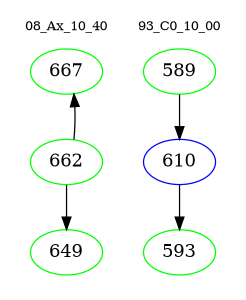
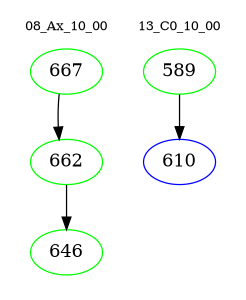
cluster "08_Ax_10_40": label "08_Ax_10_40" -> "08_Ax_10_00"
cluster "93_C0_10_00": label "93_C0_10_00" -> "13_C0_10_00"
edge "662" -> "667": reversed
node "649": label "649" -> "646"
node "593": removed
